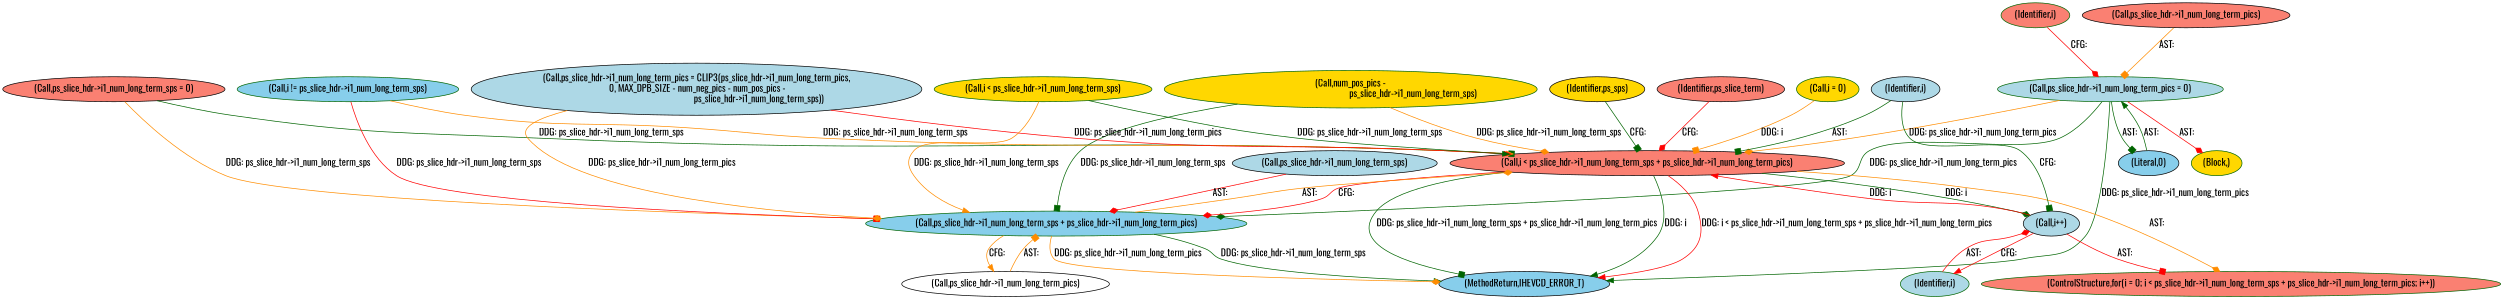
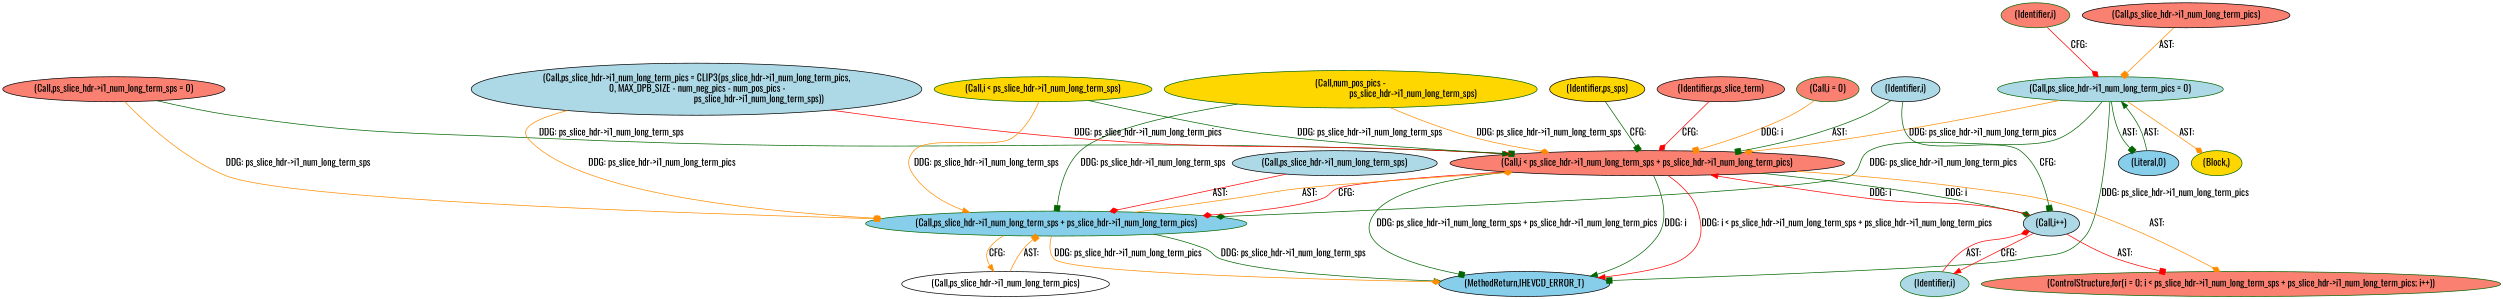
node "(Call,i != ps_slice_hdr->i1_num_long_term_sps)": removed
node "(Call,i = 0)": fillcolor gold -> salmon
edge "(Call,ps_slice_hdr->i1_num_long_term_pics = 0)" -> "(Block,)": color red -> darkorange
edge "(Call,ps_slice_hdr->i1_num_long_term_pics = 0)" -> "(MethodReturn,IHEVCD_ERROR_T)": arrowhead normal -> box
